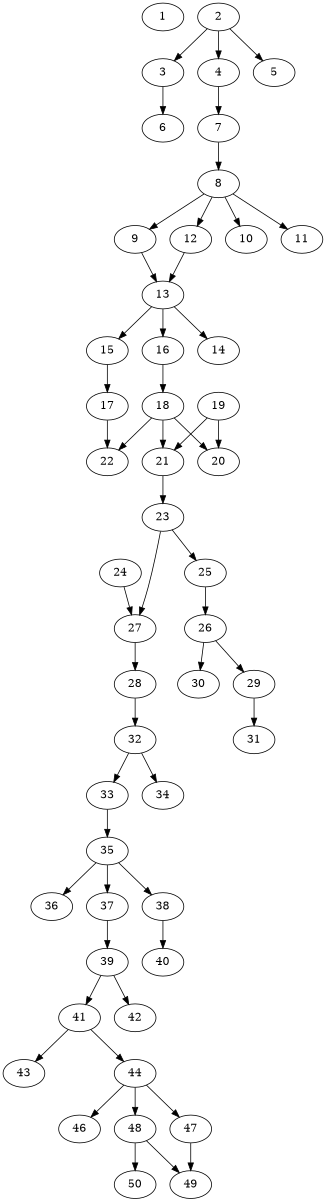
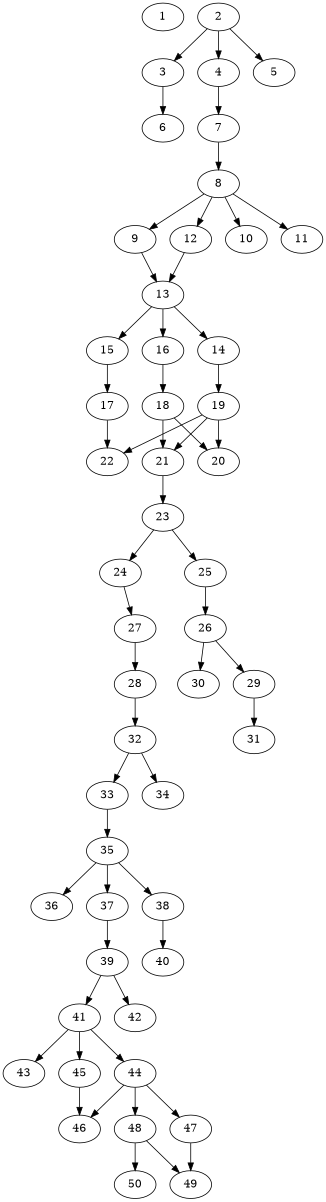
edge "14" -> "19": added
edge "18" -> "22": now "19" -> "22"
edge "23" -> "27": now "23" -> "24"
node "45": added
